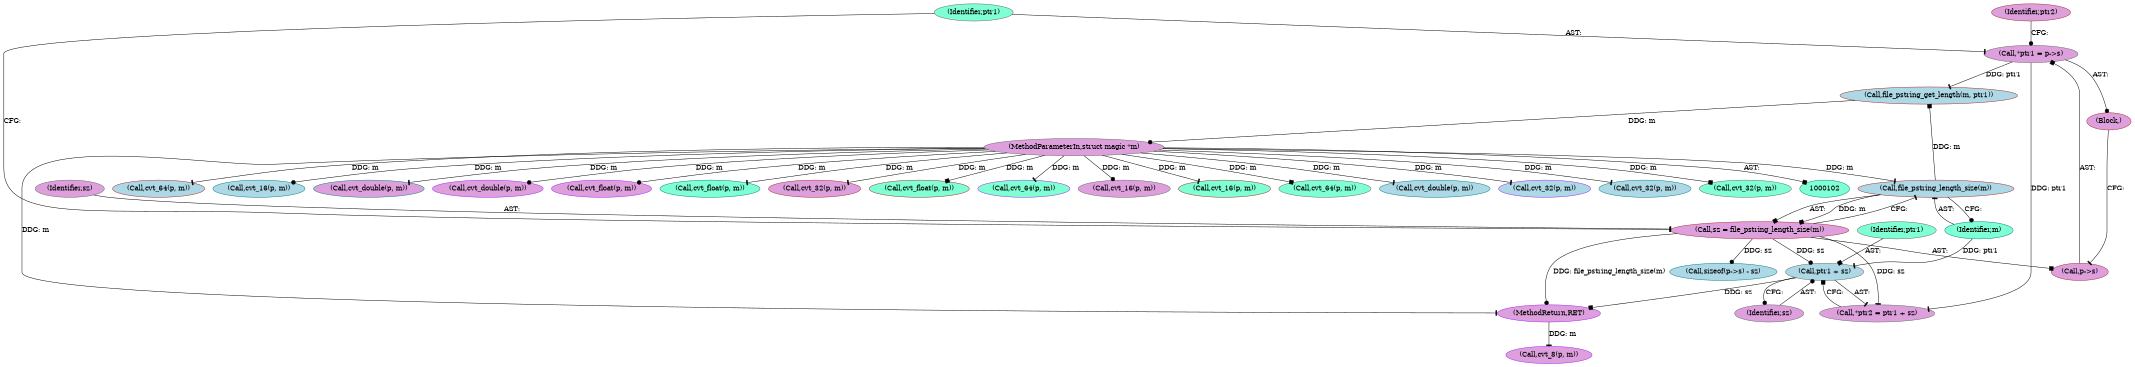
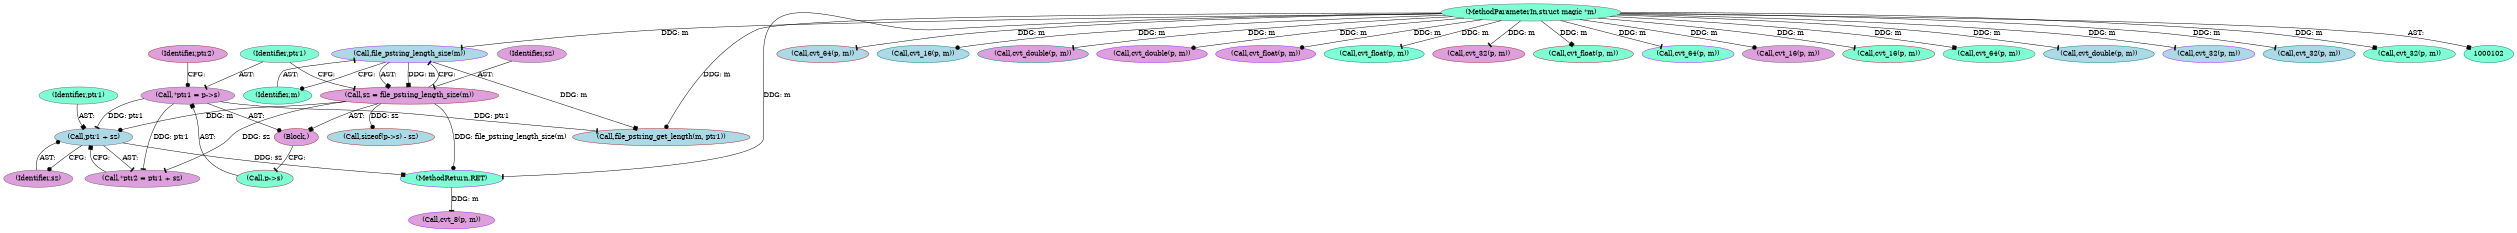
edge "(Call,file_pstring_get_length(m, ptr1))" -> "(MethodParameterIn,struct magic *m)": reversed
node "(MethodParameterIn,struct magic *m)": fillcolor plum -> aquamarine
node "(Call,file_pstring_length_size(m))": color brown -> purple
edge "(Call,sz = file_pstring_length_size(m))" -> "(Call,ptr1 + sz)": label "DDG: sz" -> "DDG: m"
edge "(Call,sz = file_pstring_length_size(m))" -> "(Call,p->s)": now "(Call,sz = file_pstring_length_size(m))" -> "(Block,)"
edge "(Identifier,m)" -> "(Call,ptr1 + sz)": now "(Call,*ptr1 = p->s)" -> "(Call,ptr1 + sz)"
node "(Call,sizeof(p->s) - sz)": color teal -> brown
node "(Call,p->s)": fillcolor plum -> aquamarine
node "(MethodReturn,RET)": fillcolor plum -> aquamarine
